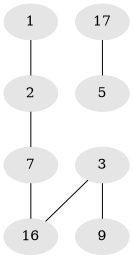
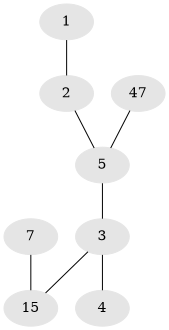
node "17": label "17" -> "47"
edge "2" -- "7": now "2" -- "5"
edge "5" -- "3": added
node "16": label "16" -> "15"
node "9": label "9" -> "4"
